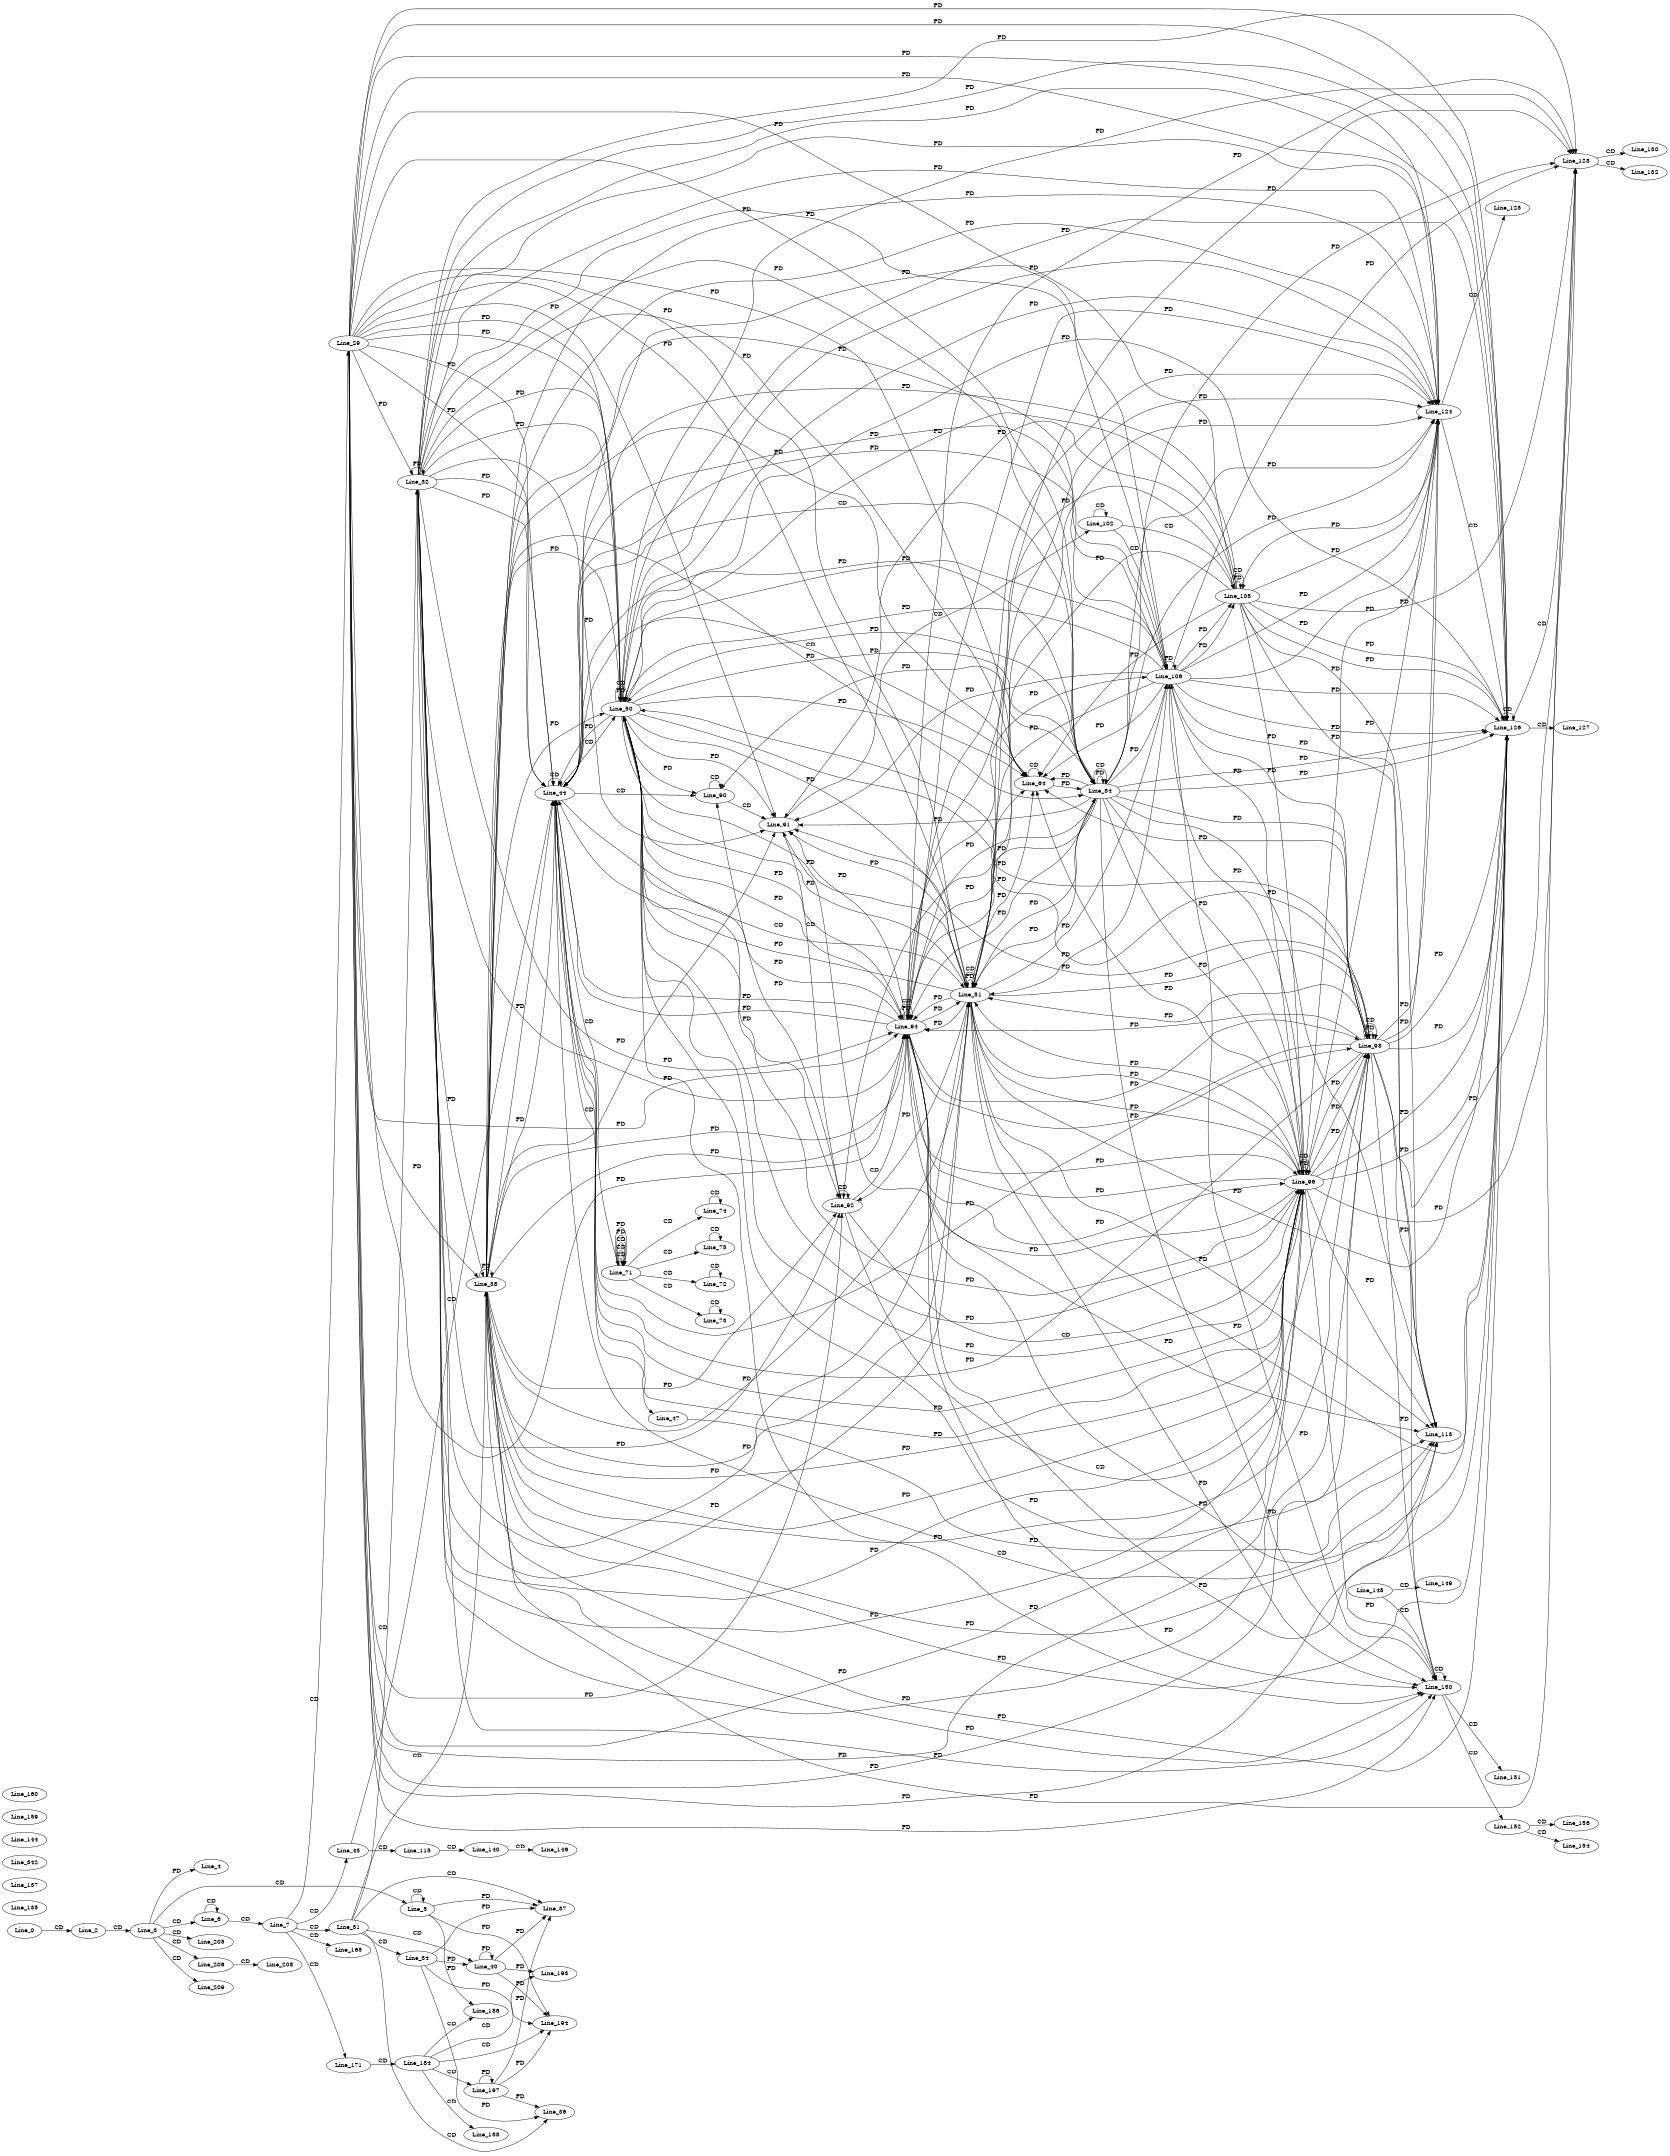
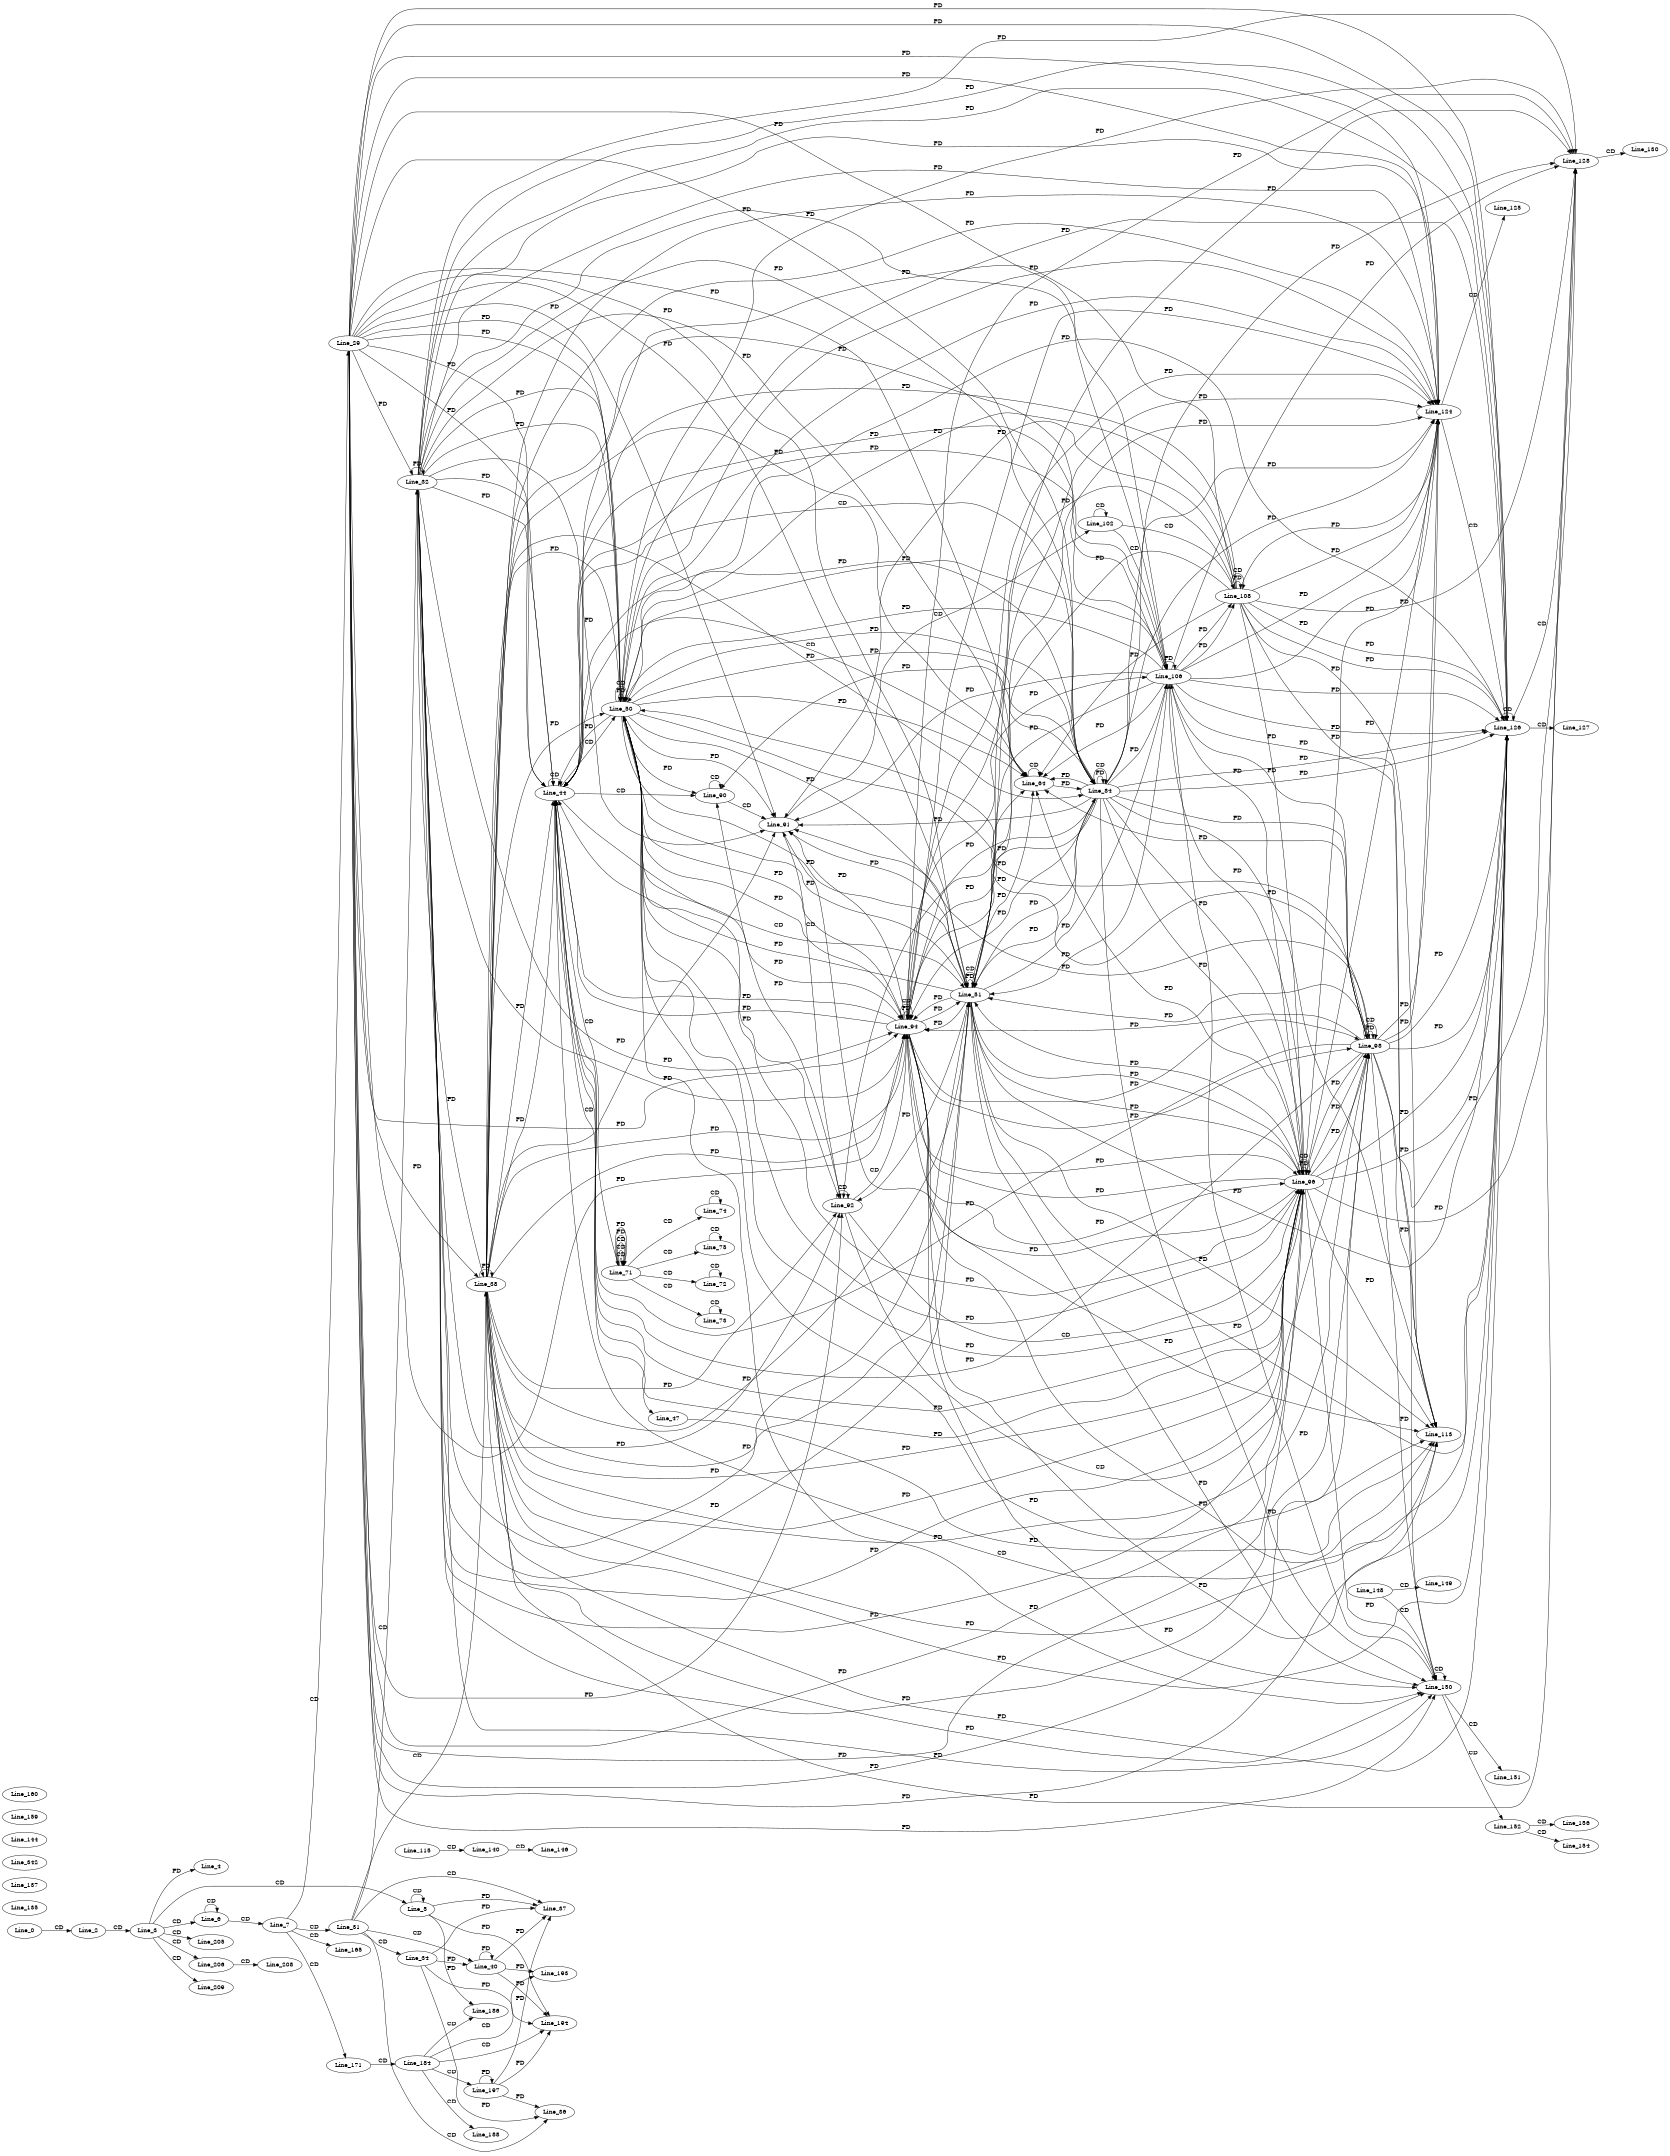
node "Line_132": removed
edge "Line_51" -> "Line_98": removed, label "FD"
node "Line_43": removed
